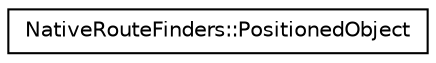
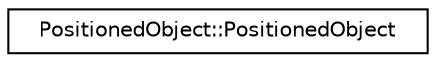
node "NativeRouteFinders::PositionedObject": label "NativeRouteFinders::PositionedObject" -> "PositionedObject::PositionedObject"
